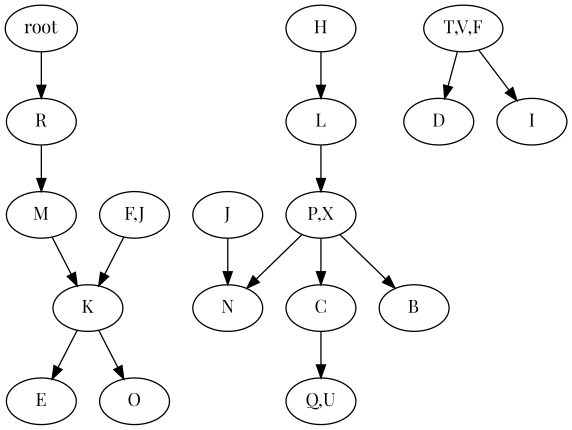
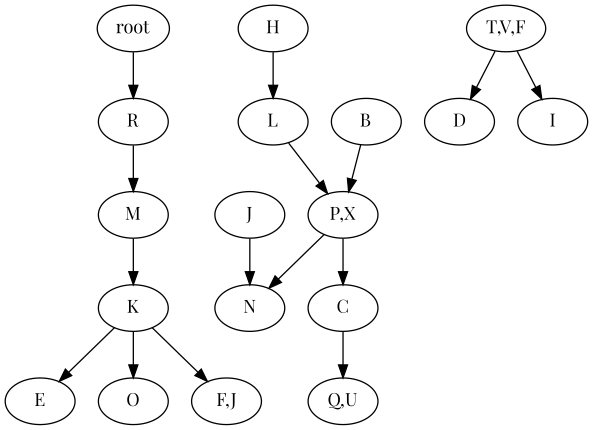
edge "F,J" -> "K": reversed
edge "P,X" -> "B": reversed
